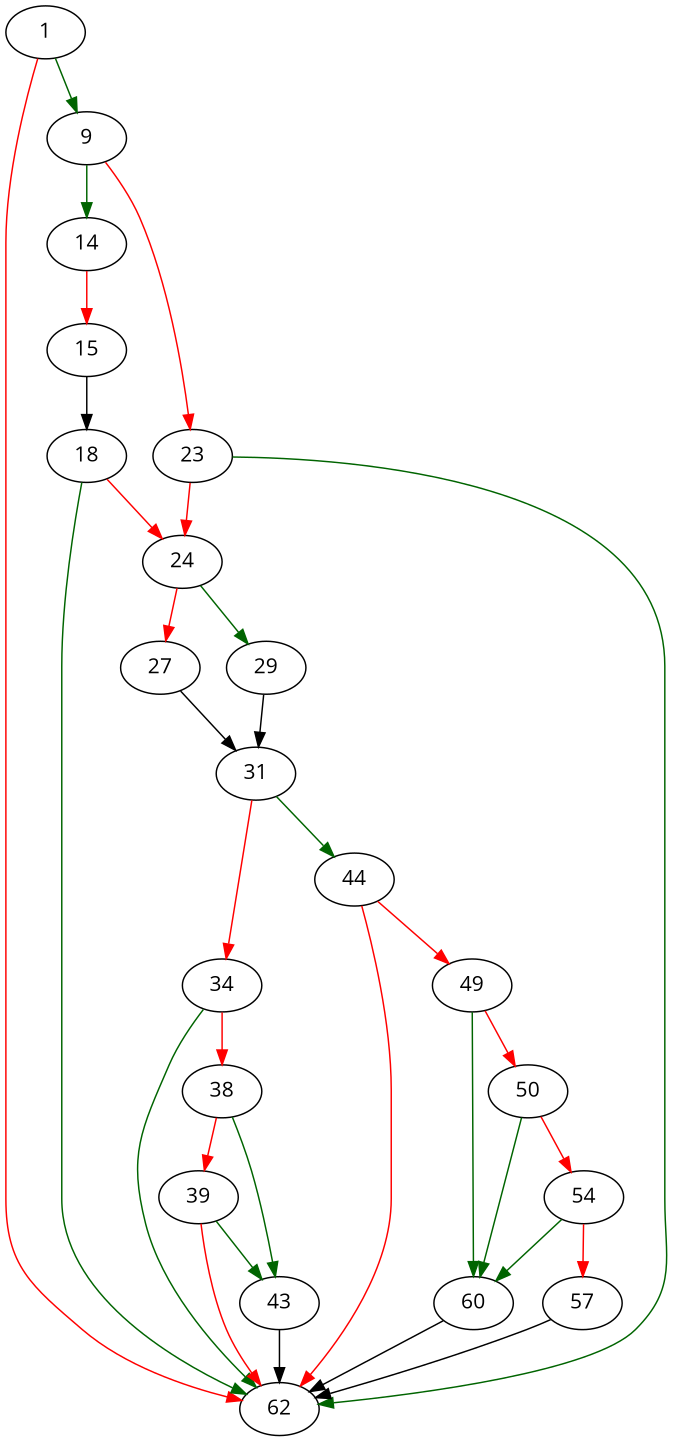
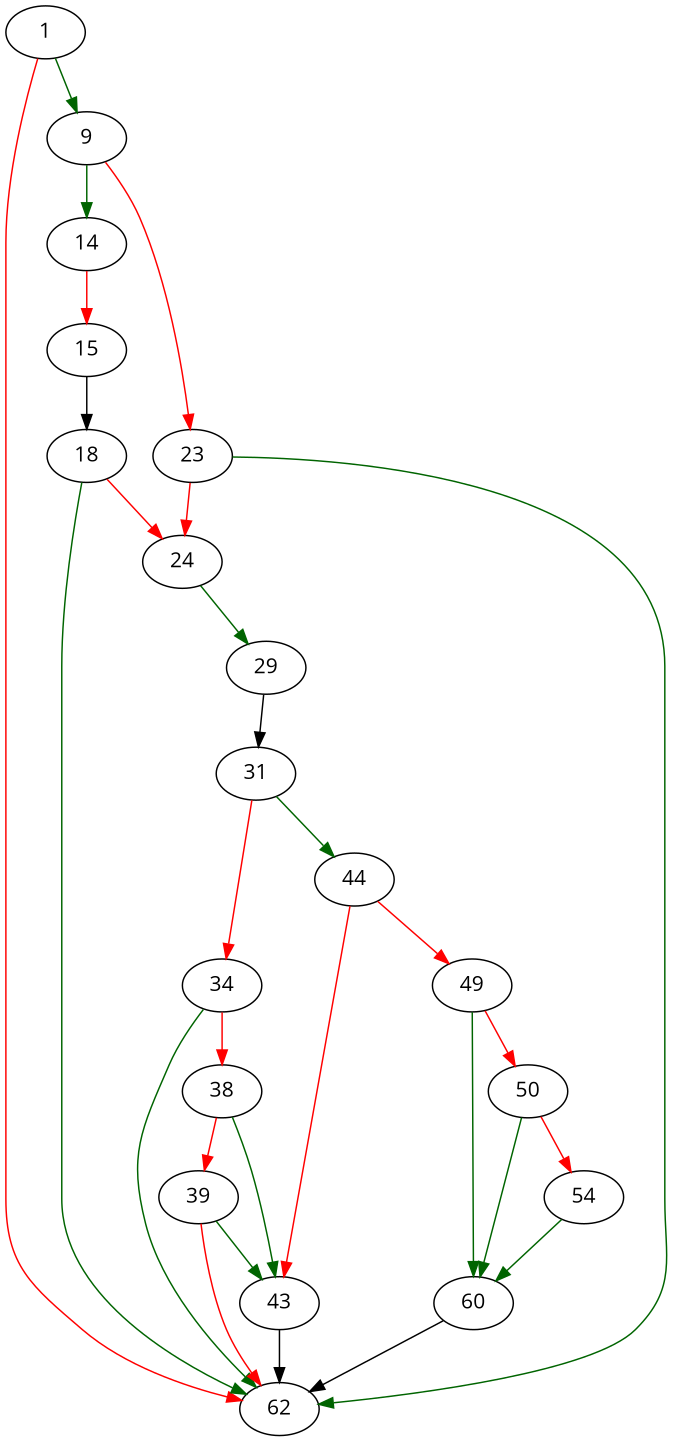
node "27": removed
edge "44" -> "62": now "44" -> "43"
node "57": removed
